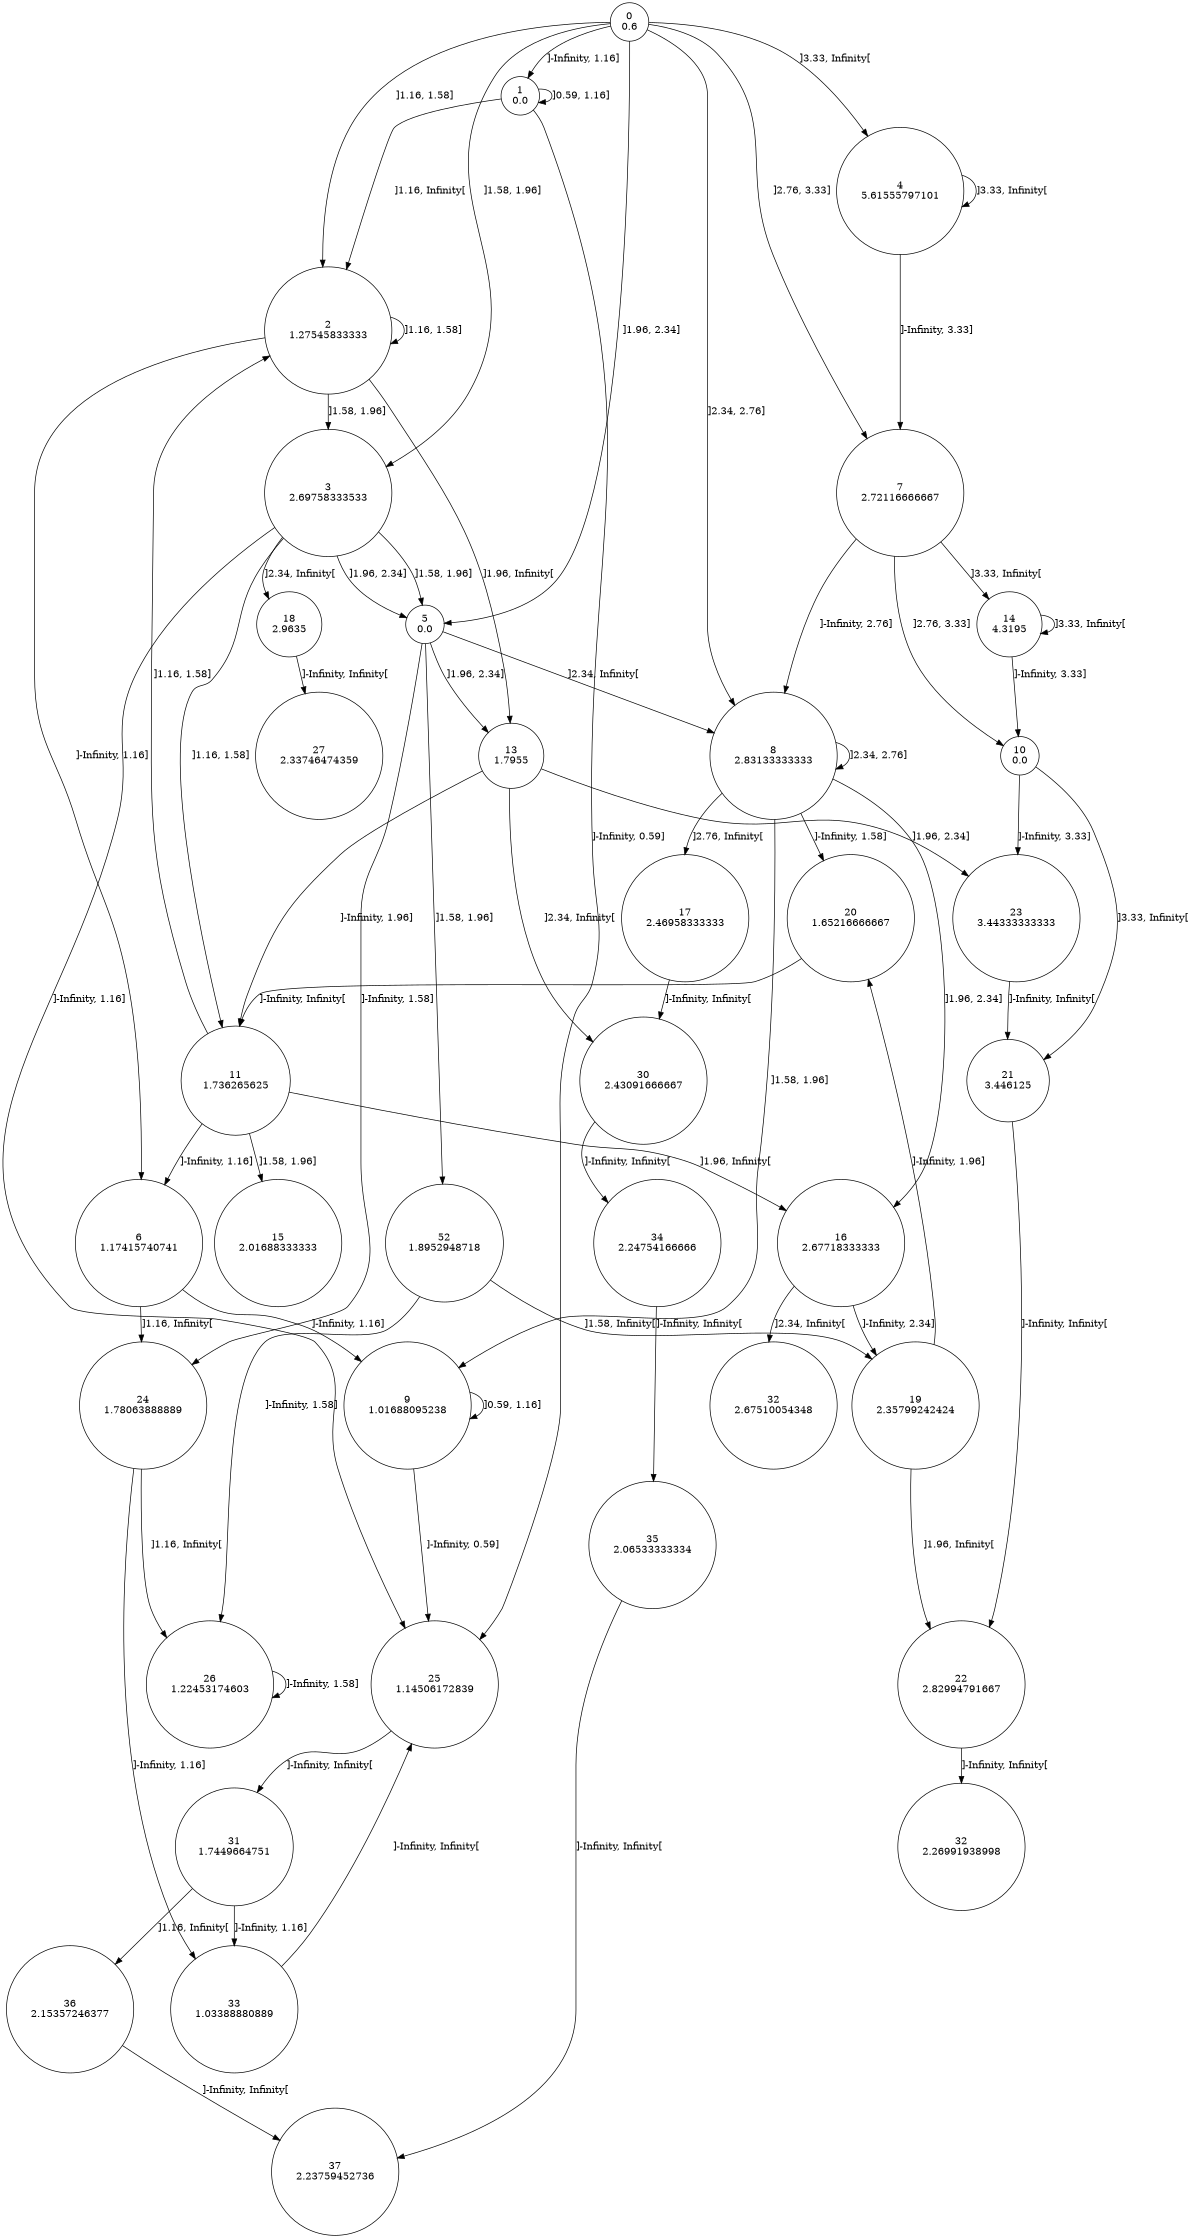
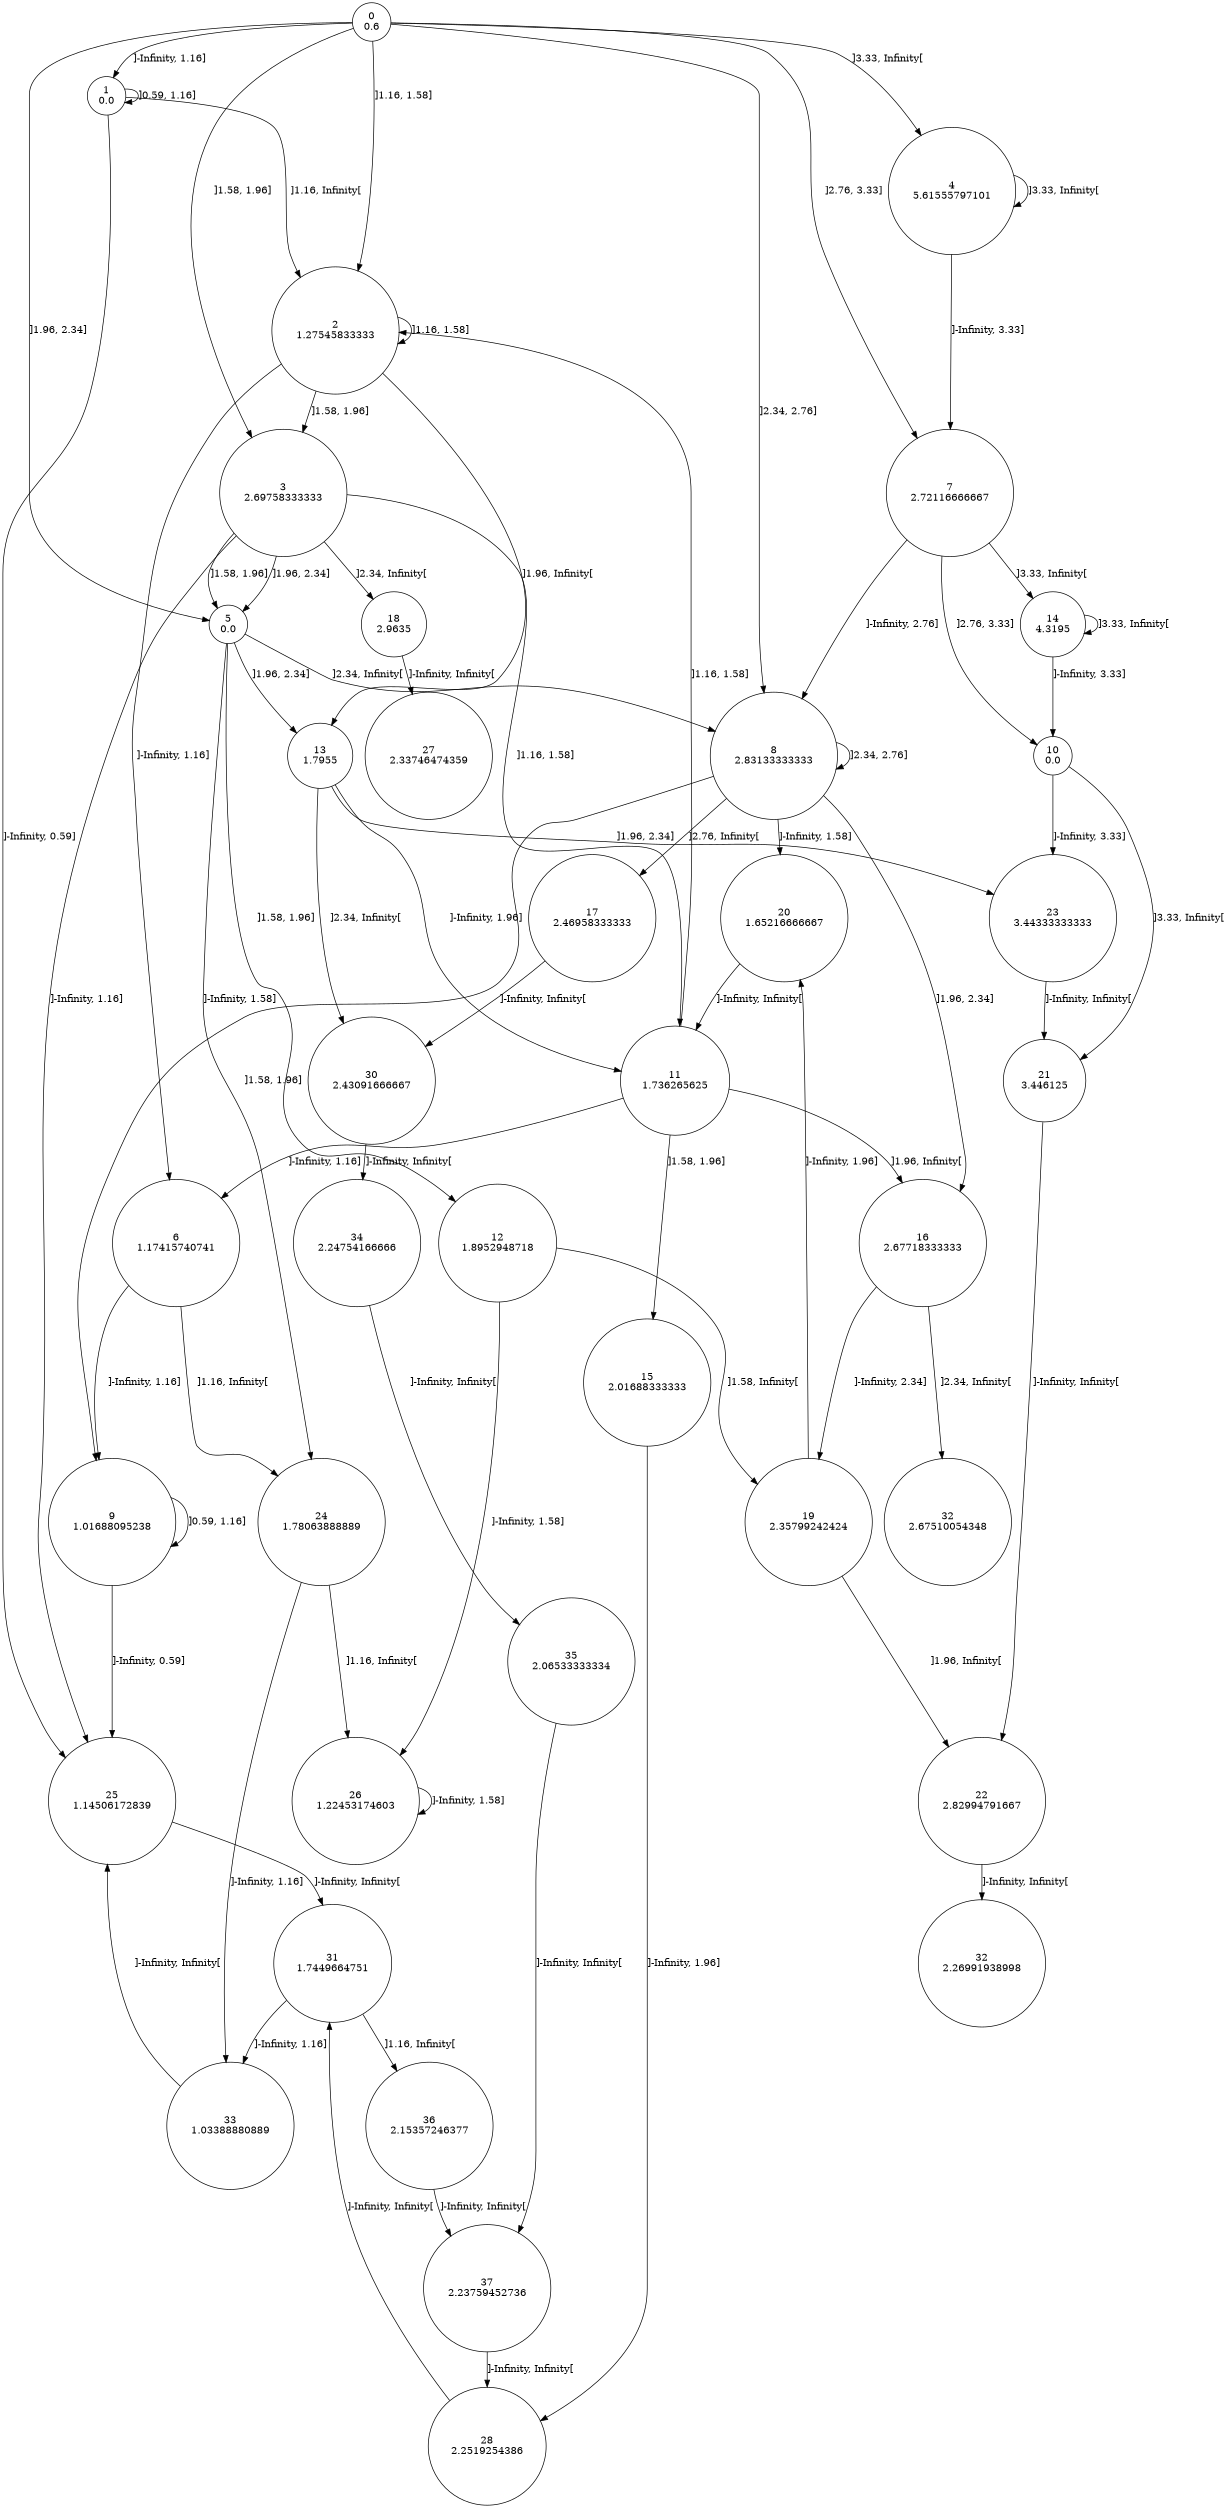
node "3 2.69758333533": label "3 2.69758333533" -> "3 2.69758333333"
node "52 1.8952948718": label "52 1.8952948718" -> "12 1.8952948718"
node "28 2.2519254386": added
